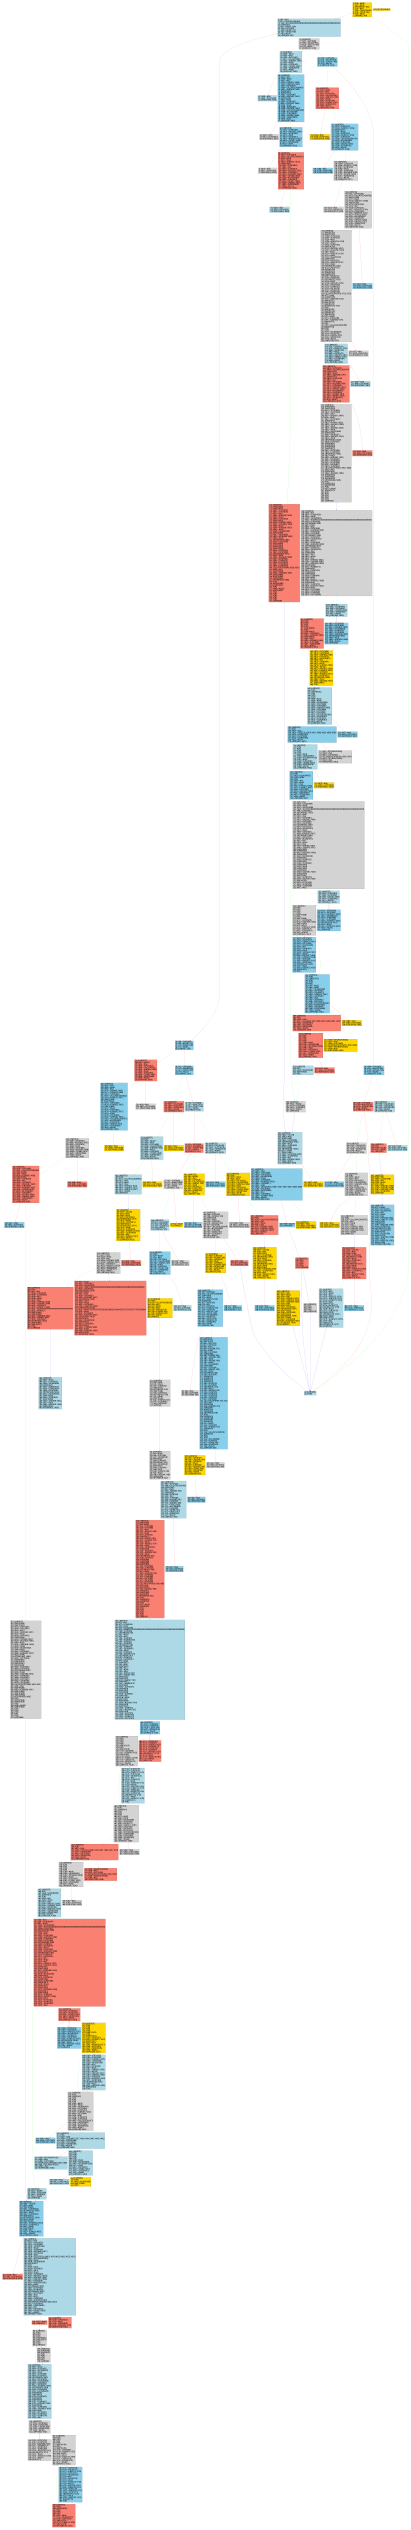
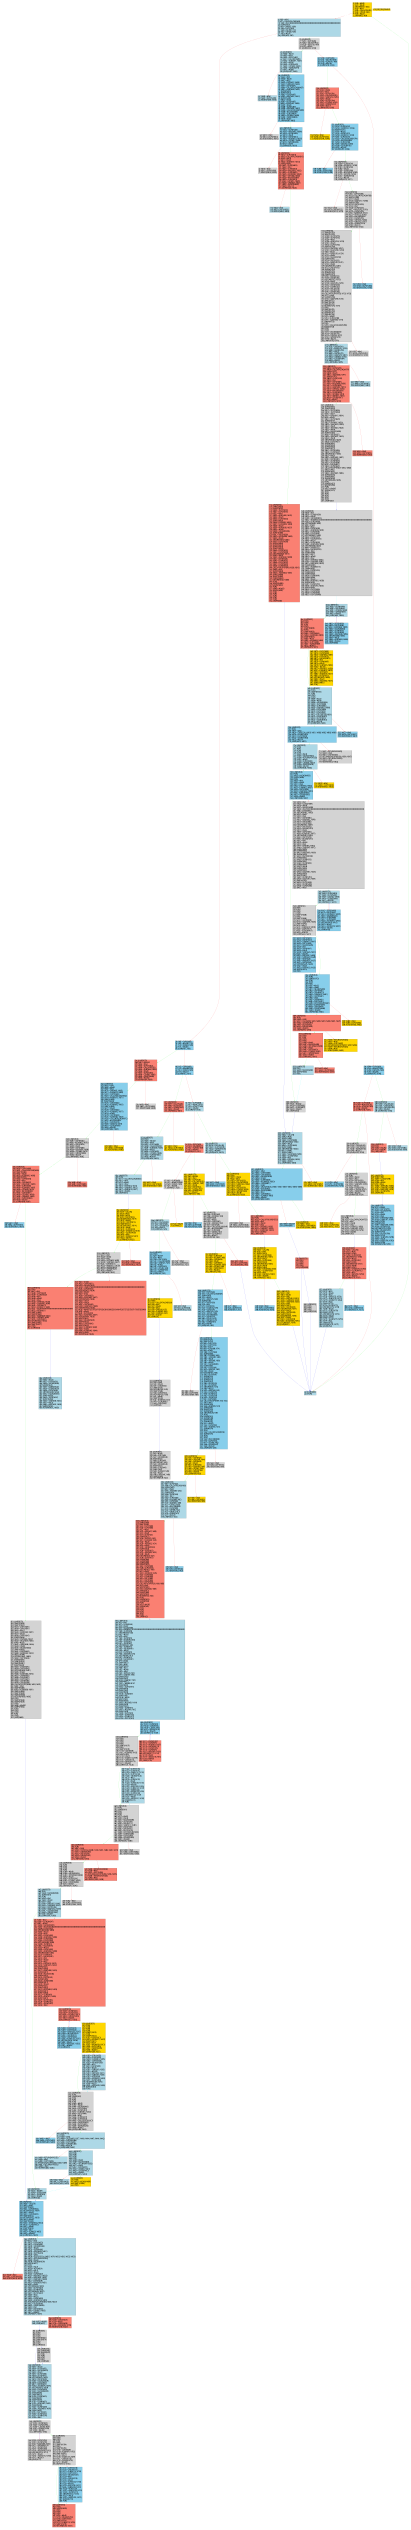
node "557: %B5 = #0x0 559: %B6 = DUP1(%B5) 55a: REVERT(%B5, %B5)": fillcolor skyblue -> gold
node "8e6: %6F2 = #0x8F1 8e9: JUMP(%6F2)": fillcolor salmon -> lightblue
